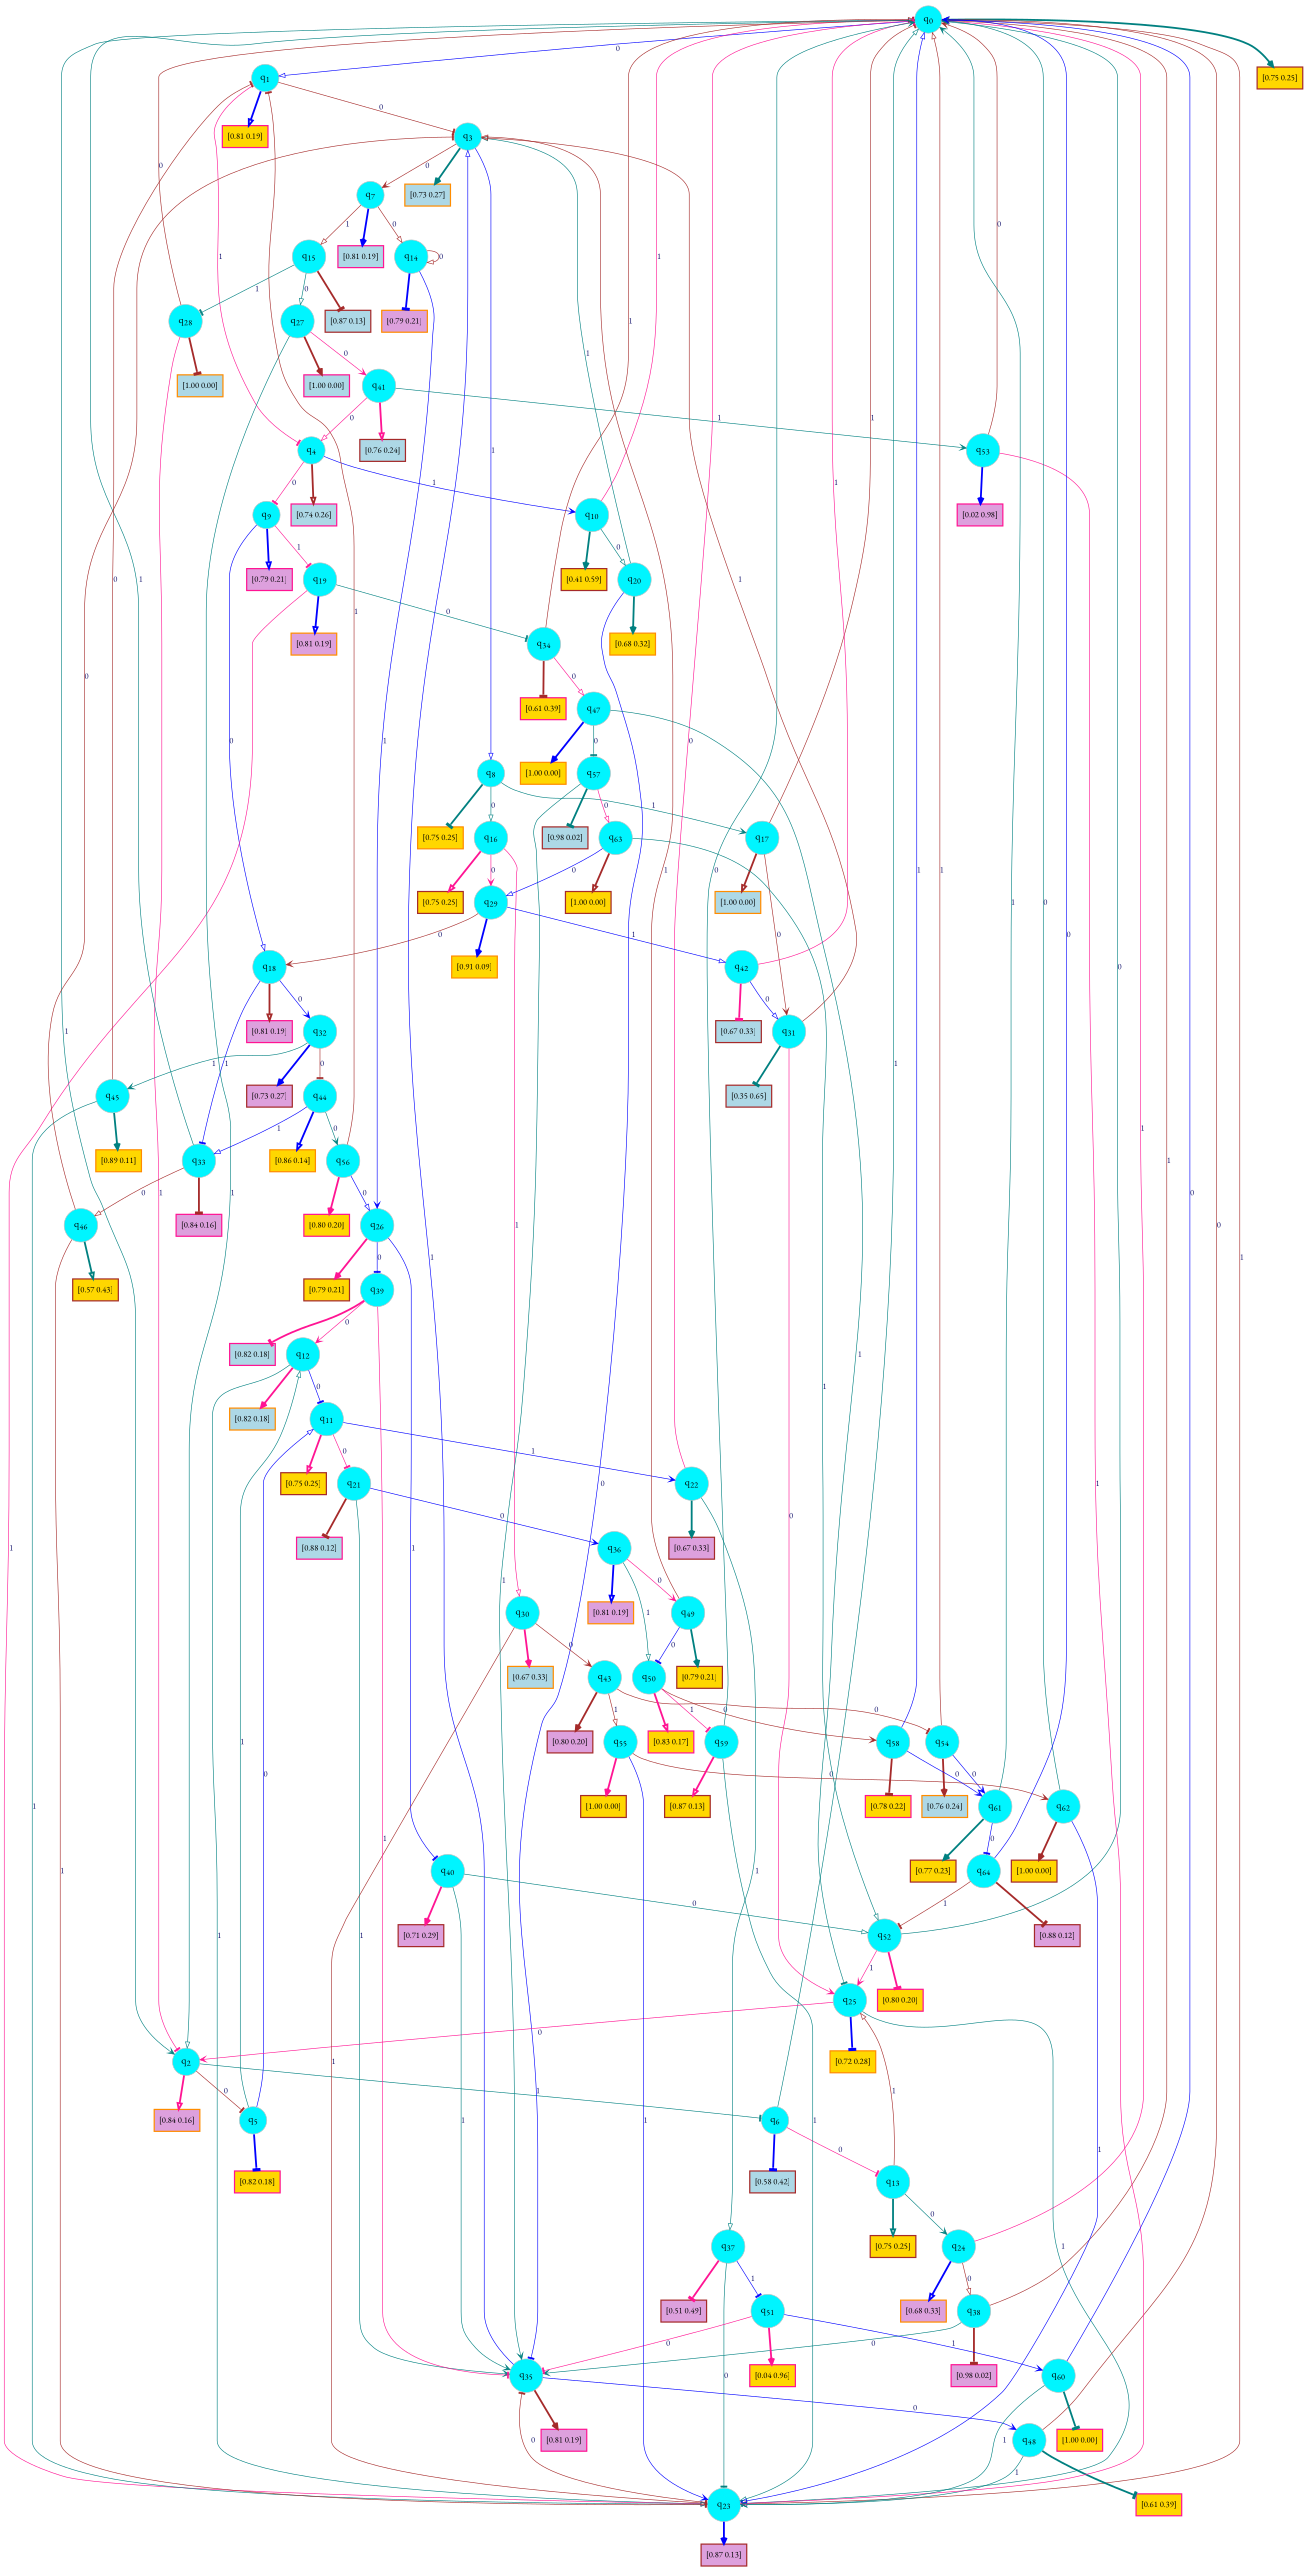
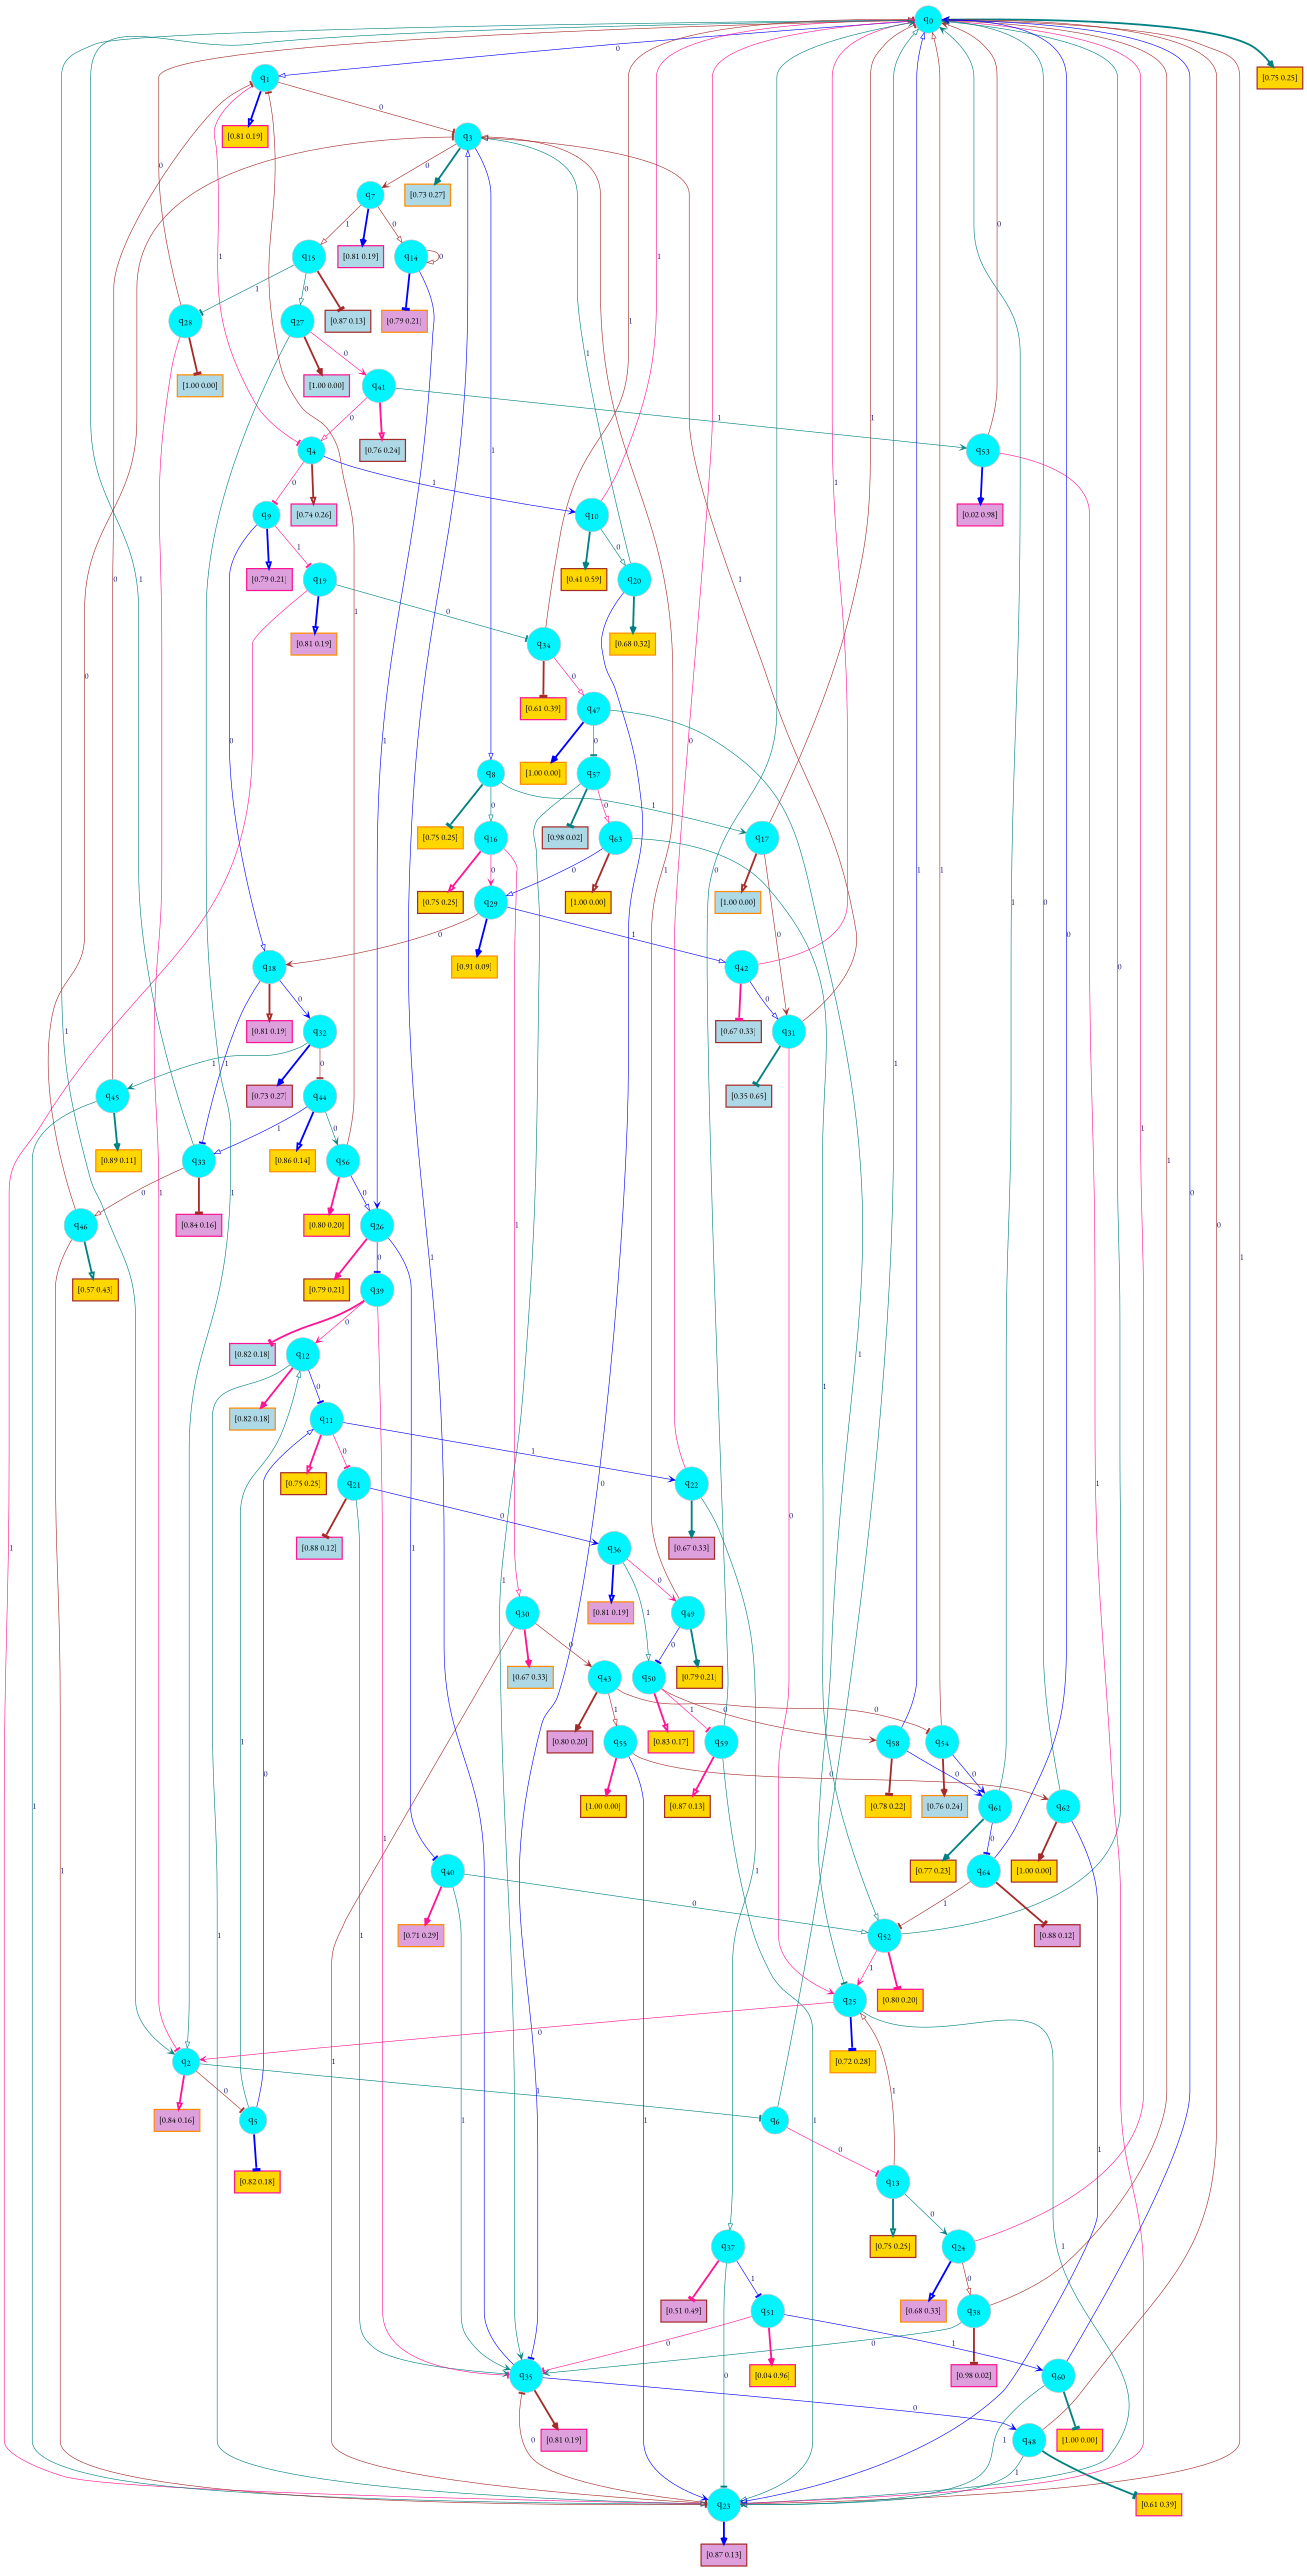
node "[0.78 0.22]": color deeppink -> darkorange
node "[0.71 0.29]": color brown -> darkorange
node "[0.58 0.42]": removed
